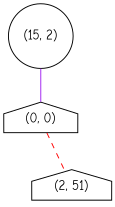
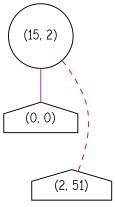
edge "(0, 0)" -- "(2, 51)": now "(15, 2)" -- "(2, 51)"
